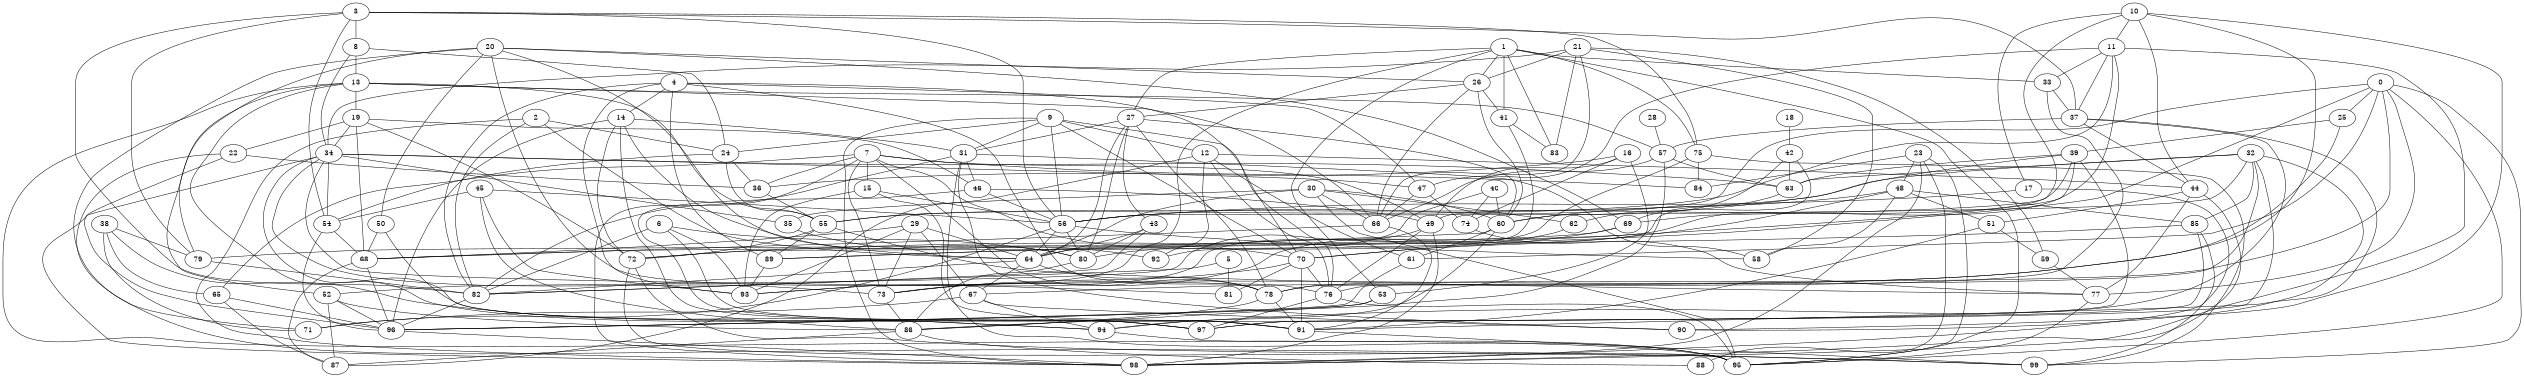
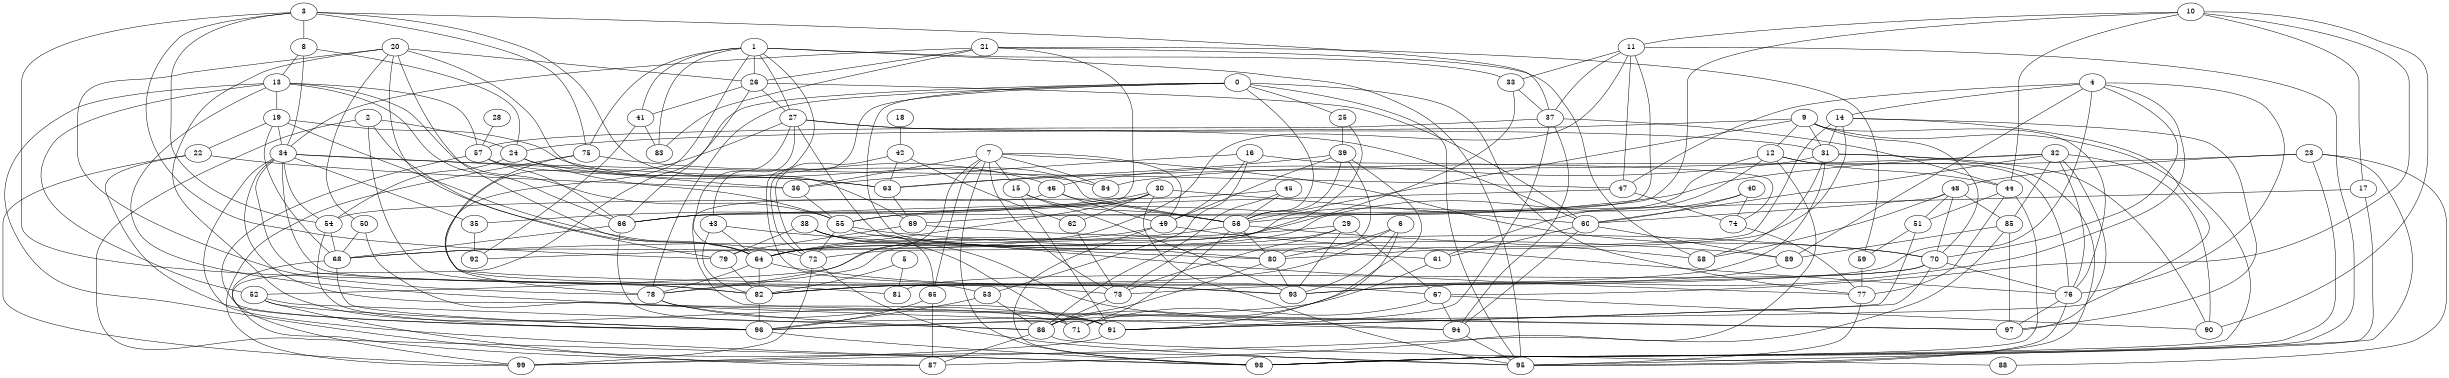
edge "45" -- "93": now "80" -- "93"
